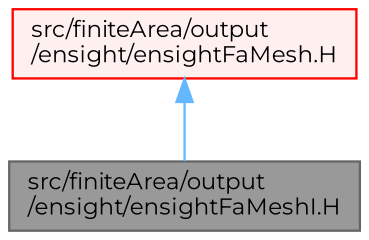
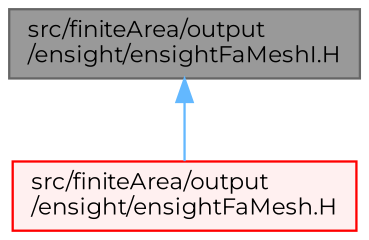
edge "src/finiteArea/output /ensight/ensightFaMeshI.H" -> "src/finiteArea/output /ensight/ensightFaMesh.H": reversed
